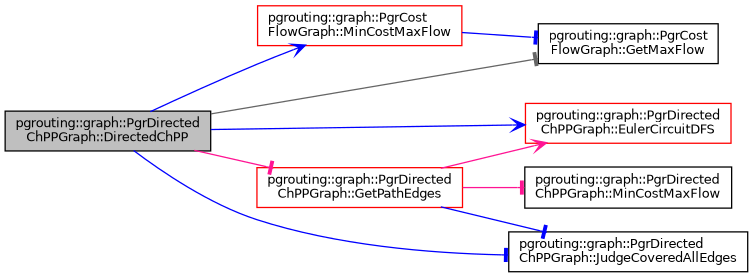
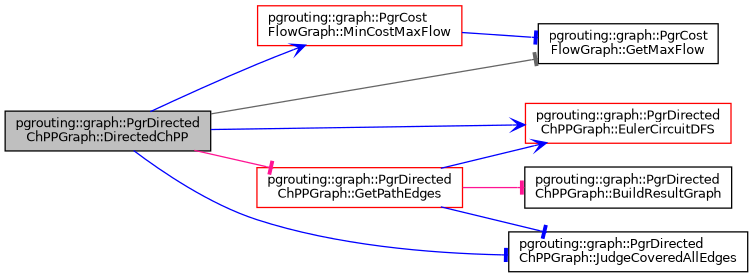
edge "pgrouting::graph::PgrDirected ChPPGraph::GetPathEdges" -> "pgrouting::graph::PgrDirected ChPPGraph::EulerCircuitDFS": color deeppink -> blue
node "pgrouting::graph::PgrDirected ChPPGraph::MinCostMaxFlow": label "pgrouting::graph::PgrDirected ChPPGraph::MinCostMaxFlow" -> "pgrouting::graph::PgrDirected ChPPGraph::BuildResultGraph"
